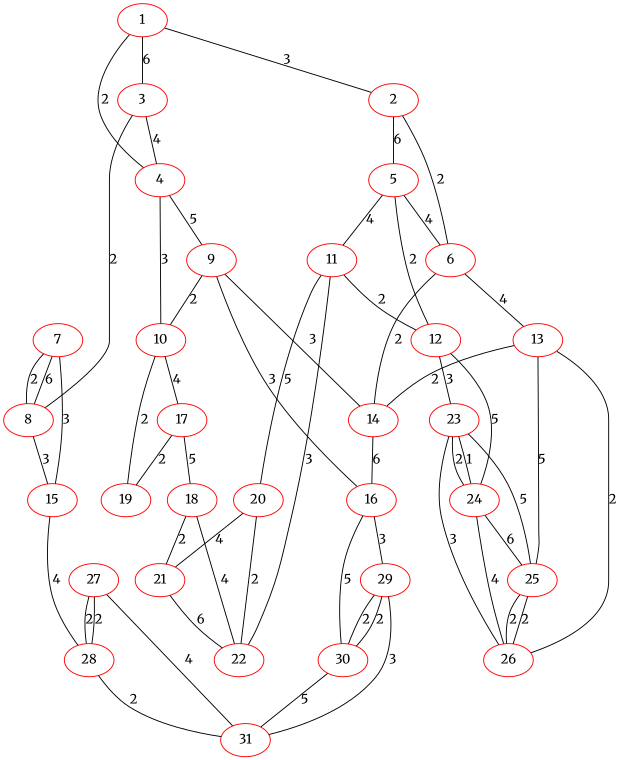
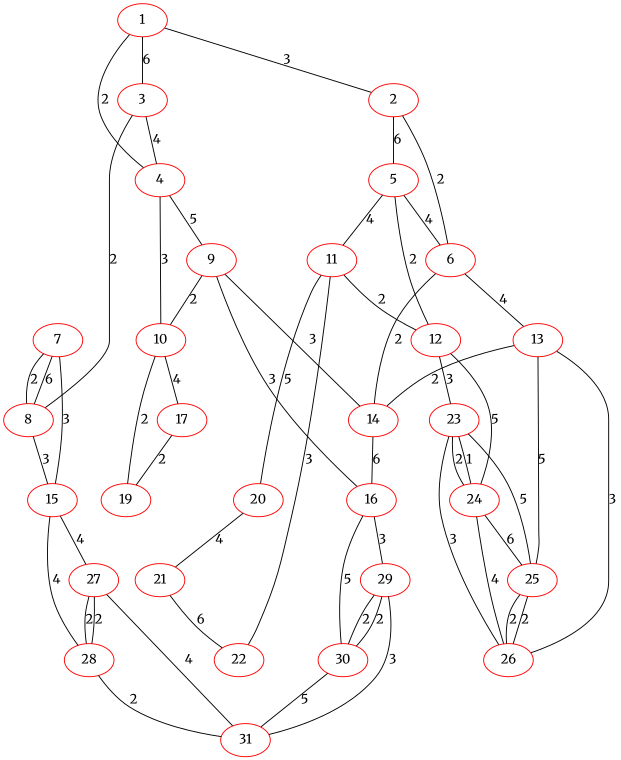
node "18": removed
edge "13" -- "26": label "2" -> "3"
edge "15" -- "27": added, label "4"
edge "20" -- "22": removed, label "2"
